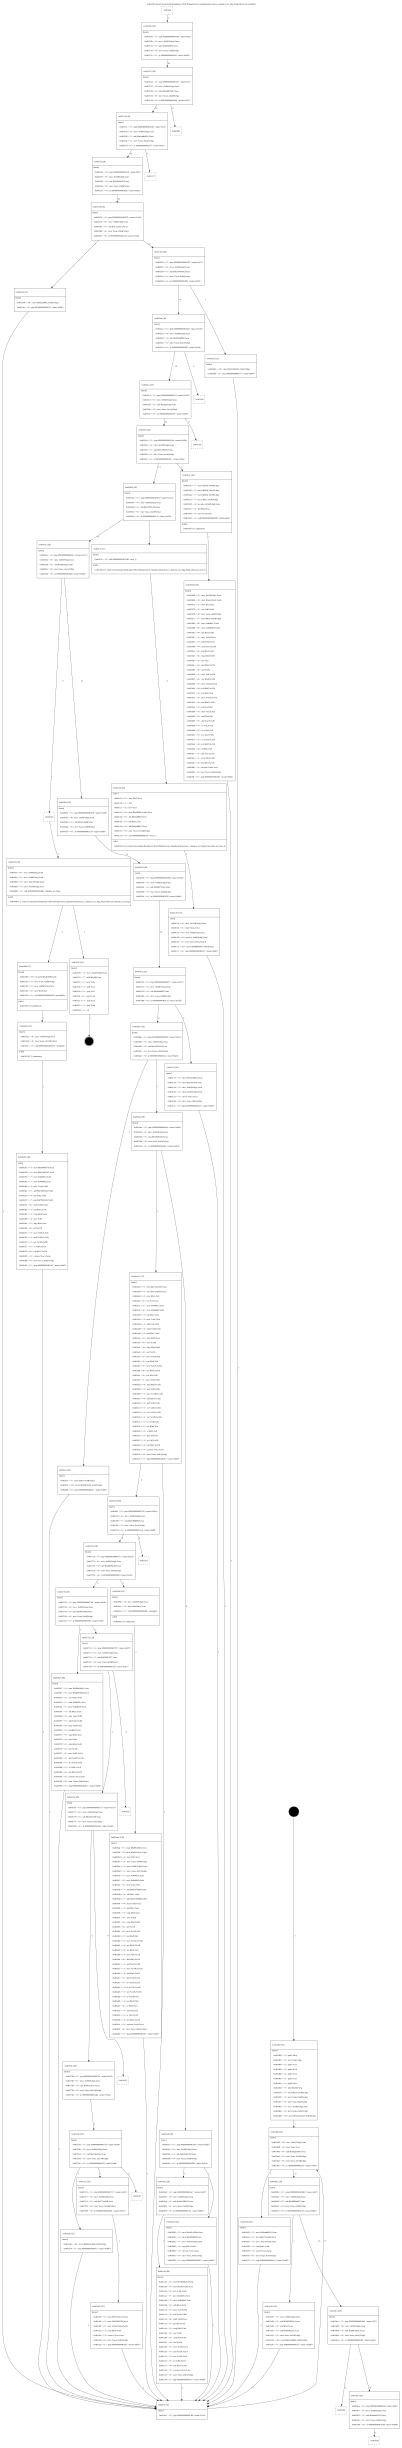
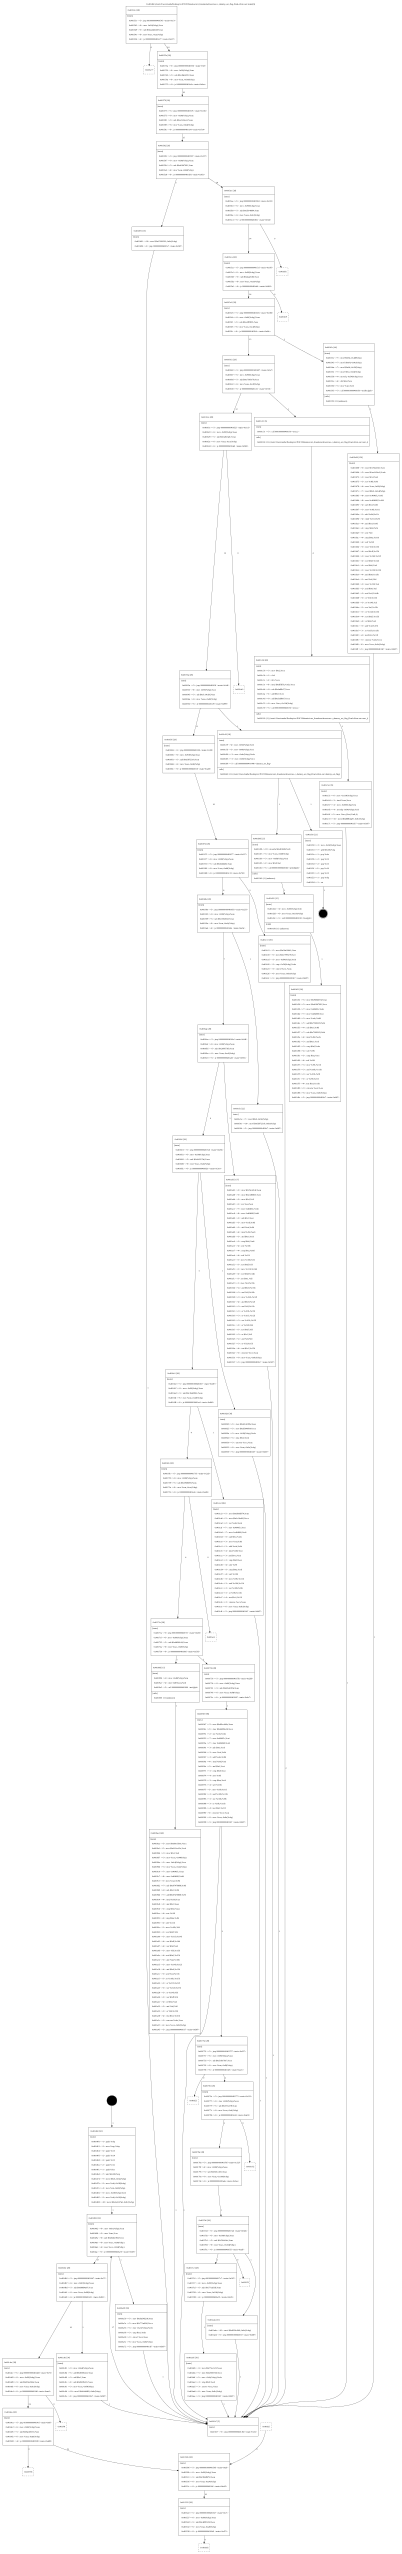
edge "0x401522 [28]" -> "0x40153e [28]": removed, label "16"
node "0x401c04 [15]": removed
edge "0x401da0" -> "0x401cf9 [18]": now "0x40163a [28]" -> "0x401cf9 [18]"
edge "0x401ab3 [137]" -> "0x4016fe [28]": now "0x4016e2 [28]" -> "0x4016fe [28]"
edge "0x401736 [28]" -> "0x401752 [28]": now "0x401947 [86]" -> "0x401752 [28]"
edge "0x401d31 [96]" -> "0x401fe7 [5]": removed, label "1"
edge "0x4014ea [28]" -> "0x401506 [28]": added, label "16"
